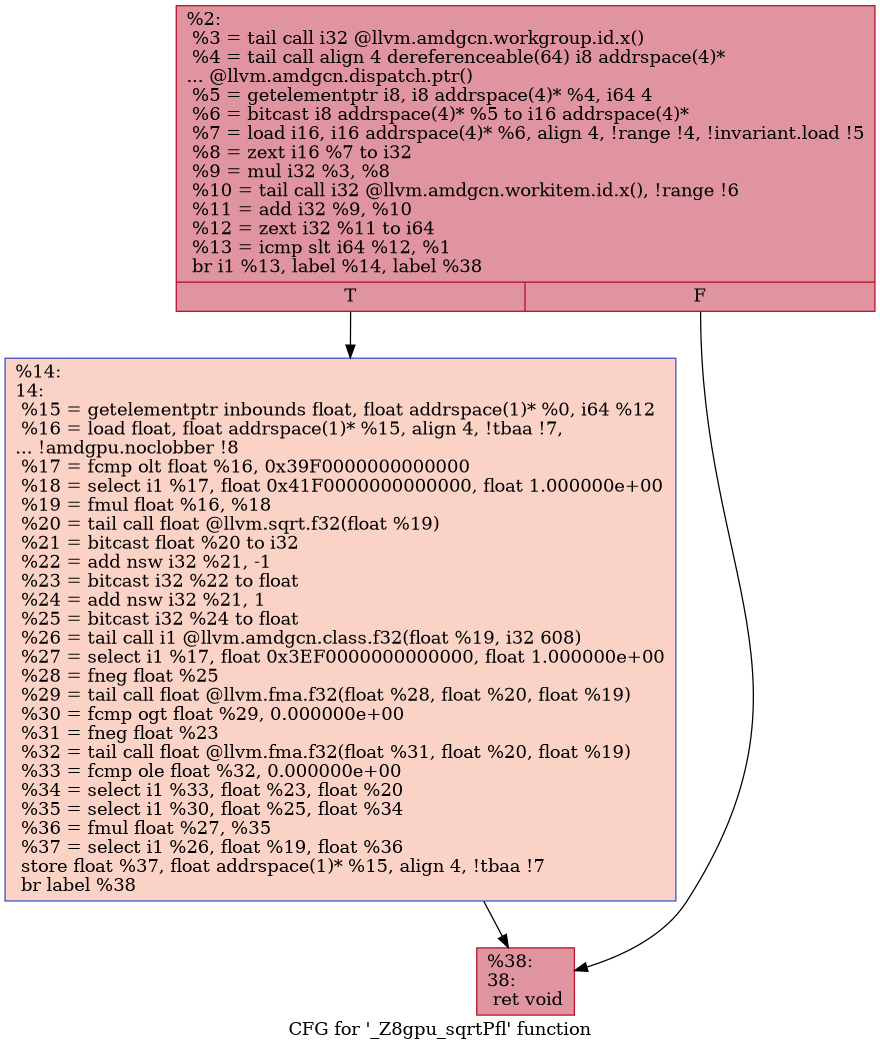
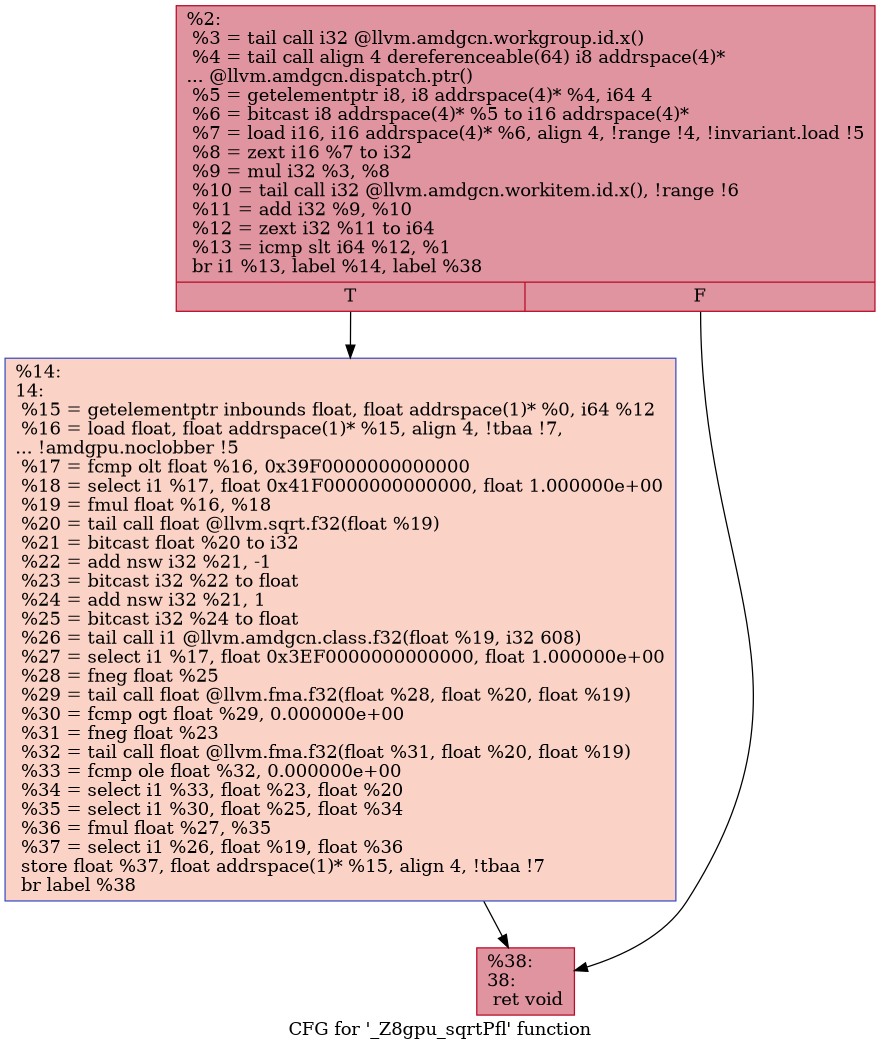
node "%14:": text "... !amdgpu.noclobber !8" -> "... !amdgpu.noclobber !5"
